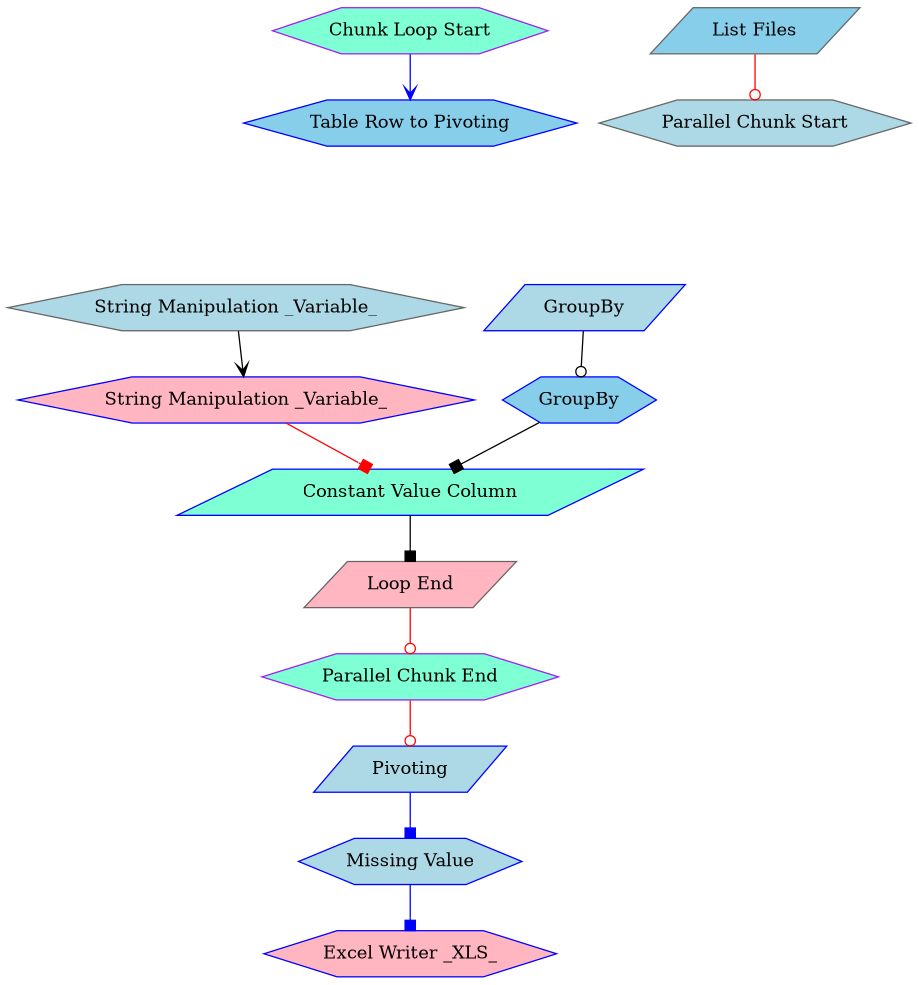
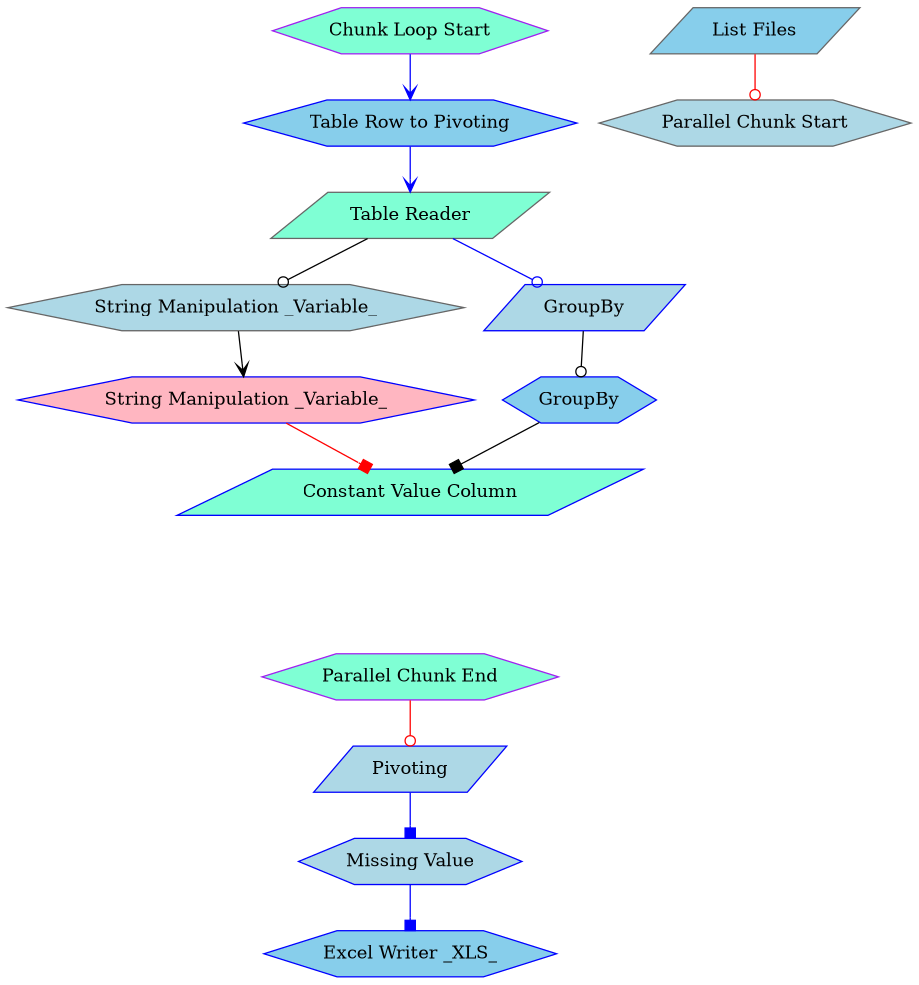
node "Table Reader": added
node "Loop End": removed
node "Excel Writer _XLS_": fillcolor lightpink -> skyblue
